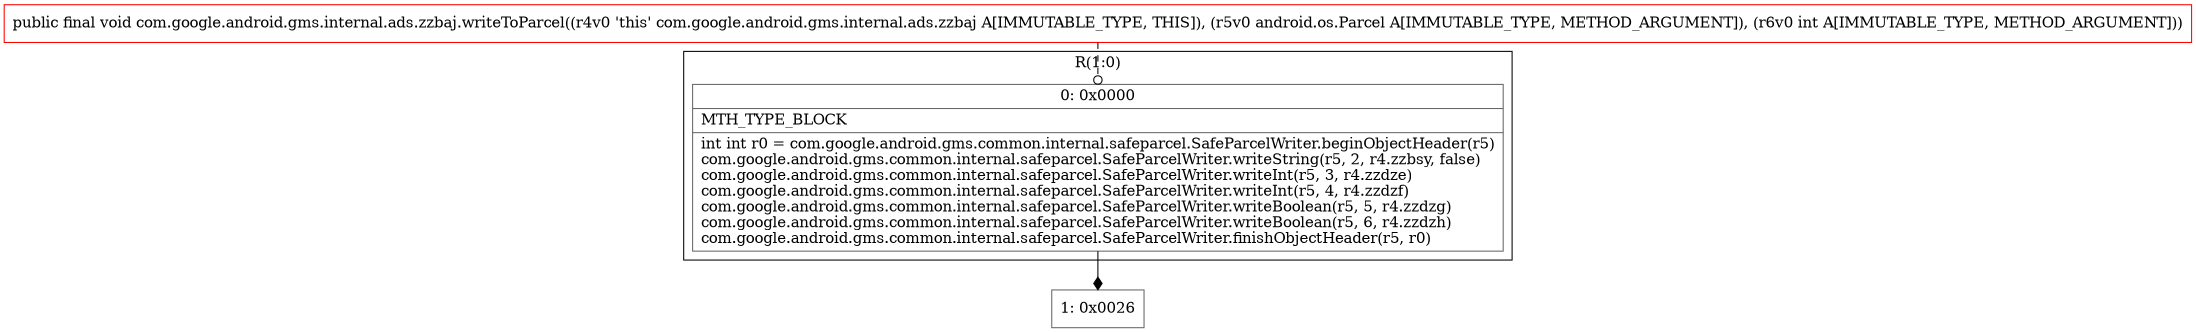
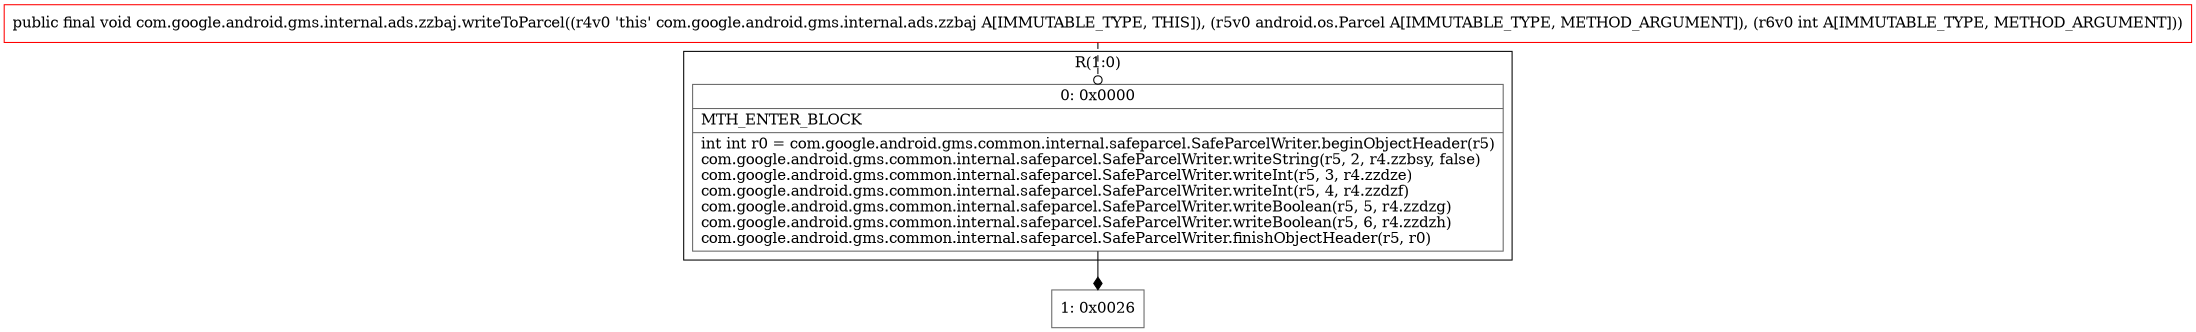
node "0: 0x0000": text "MTH_TYPE_BLOCK" -> "MTH_ENTER_BLOCK"
